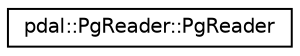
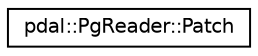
node "pdal::PgReader::PgReader": label "pdal::PgReader::PgReader" -> "pdal::PgReader::Patch"
